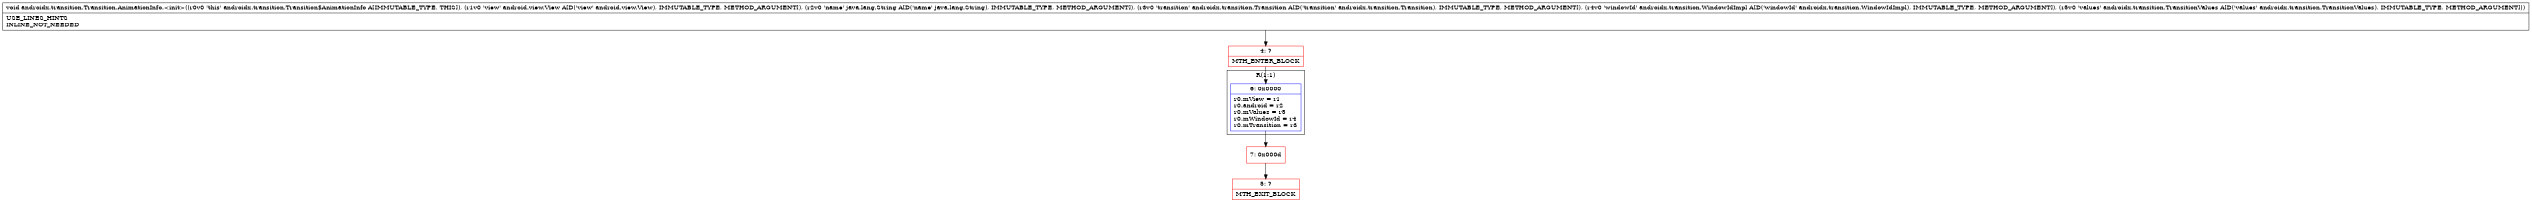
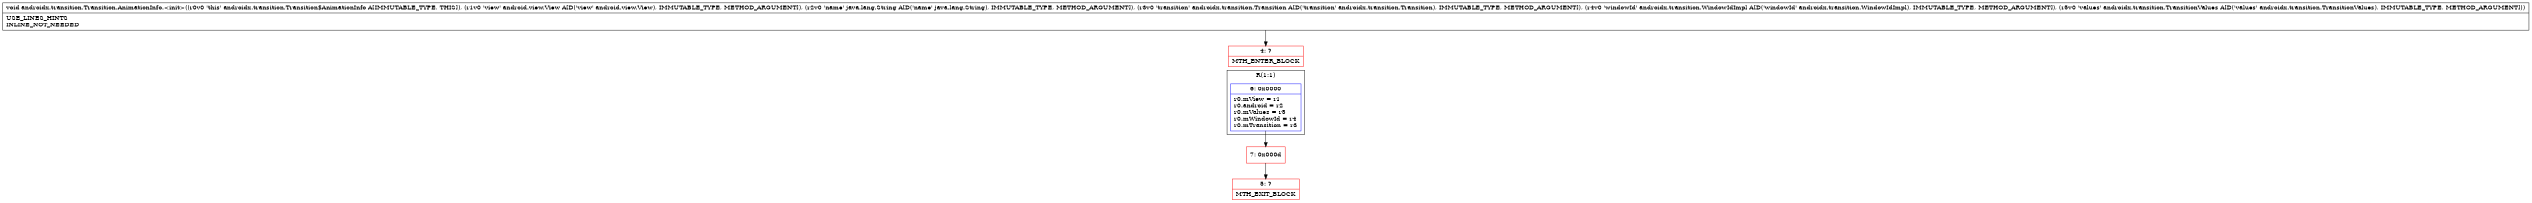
edge "4: ?" -> "6: 0x0000": removed
